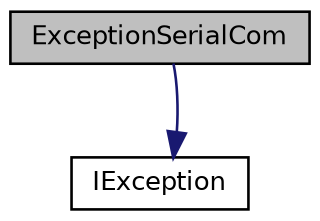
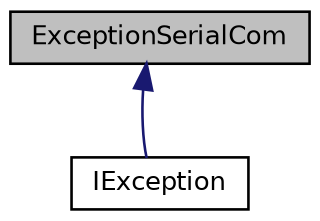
edge "ExceptionSerialCom" -> "IException": reversed
